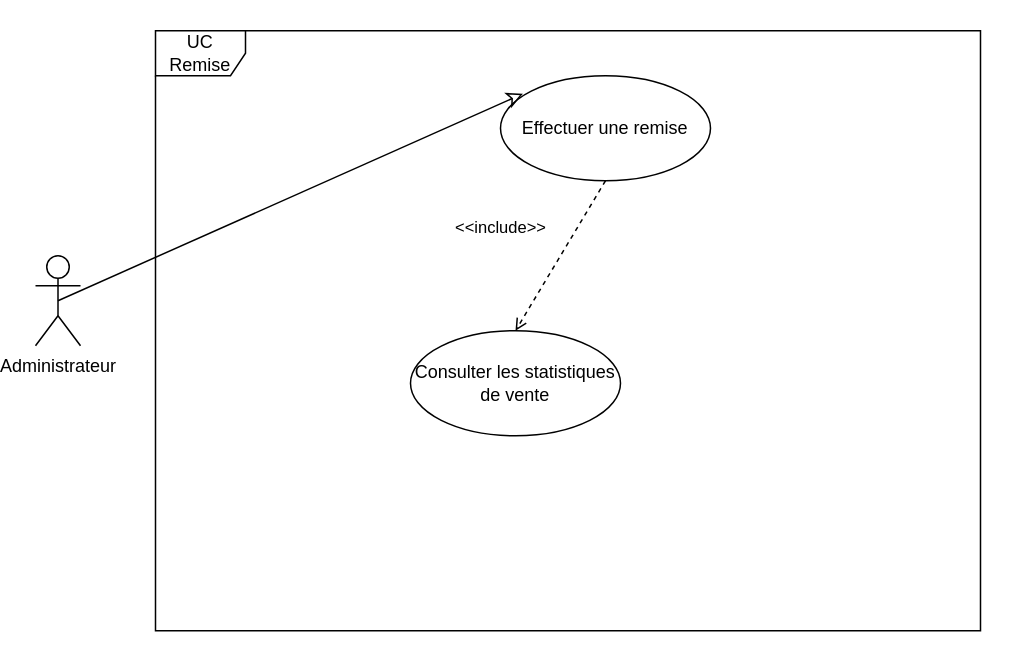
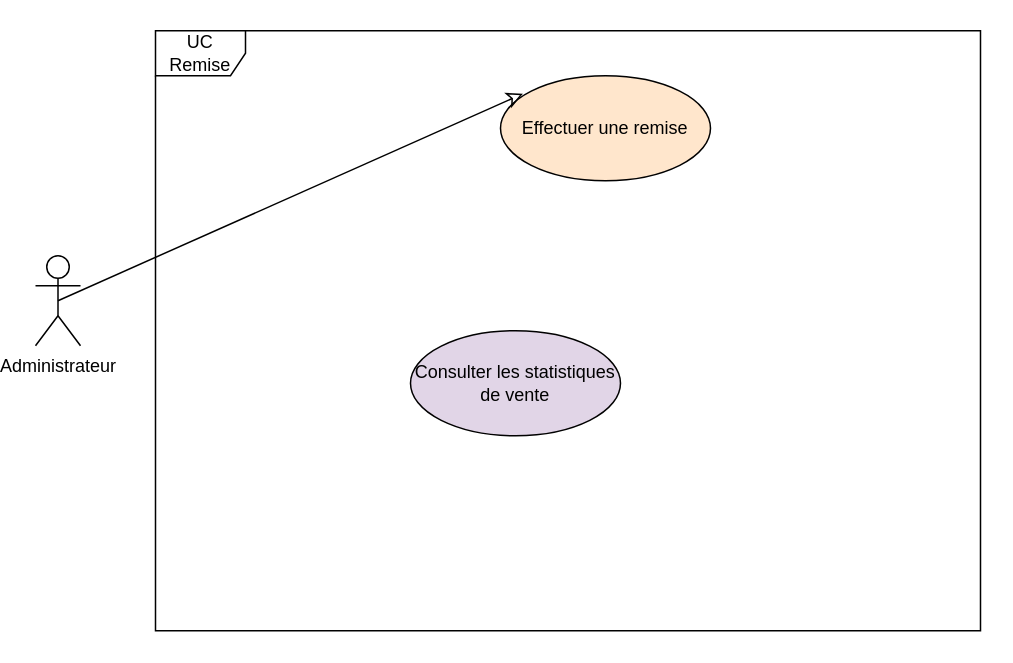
node "Effectuer une remise": fillcolor #ffffff -> #ffe6cc
edge "Effectuer une remise" -> "Consulter les statistiques de vente": removed, label "<<include>>"
node "Consulter les statistiques de vente": fillcolor #ffffff -> #e1d5e7
